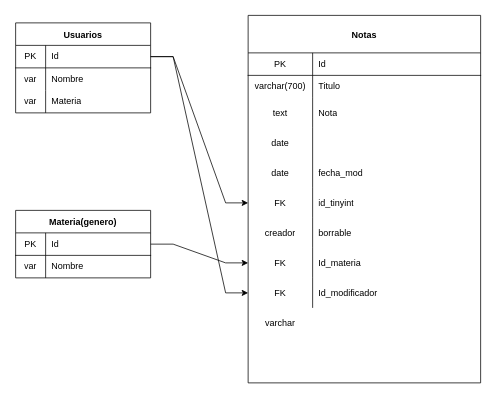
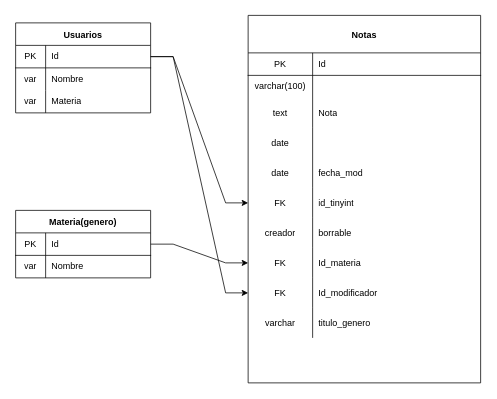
node "varchar(700)": label "varchar(700)" -> "varchar(100)"
node "Titulo": removed
node "titulo_genero": added
